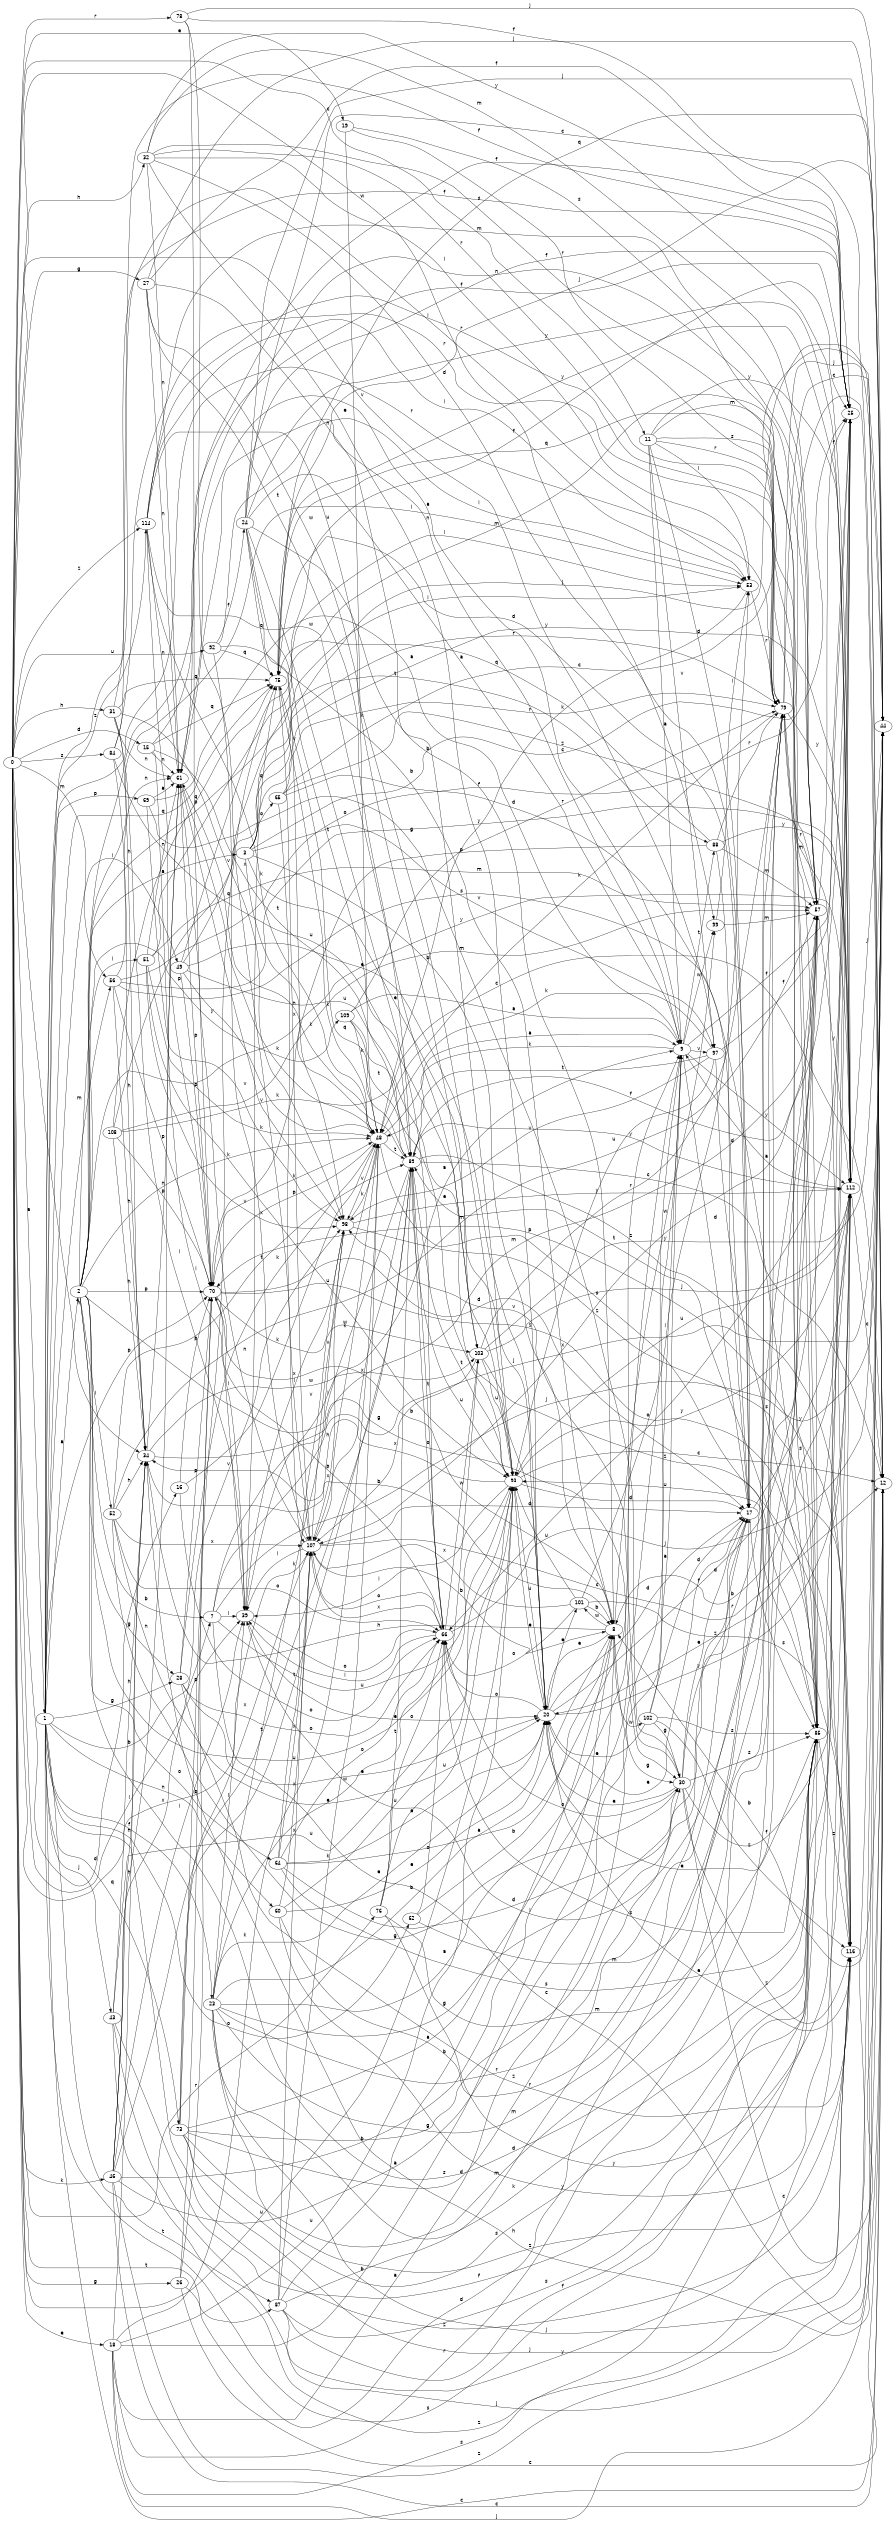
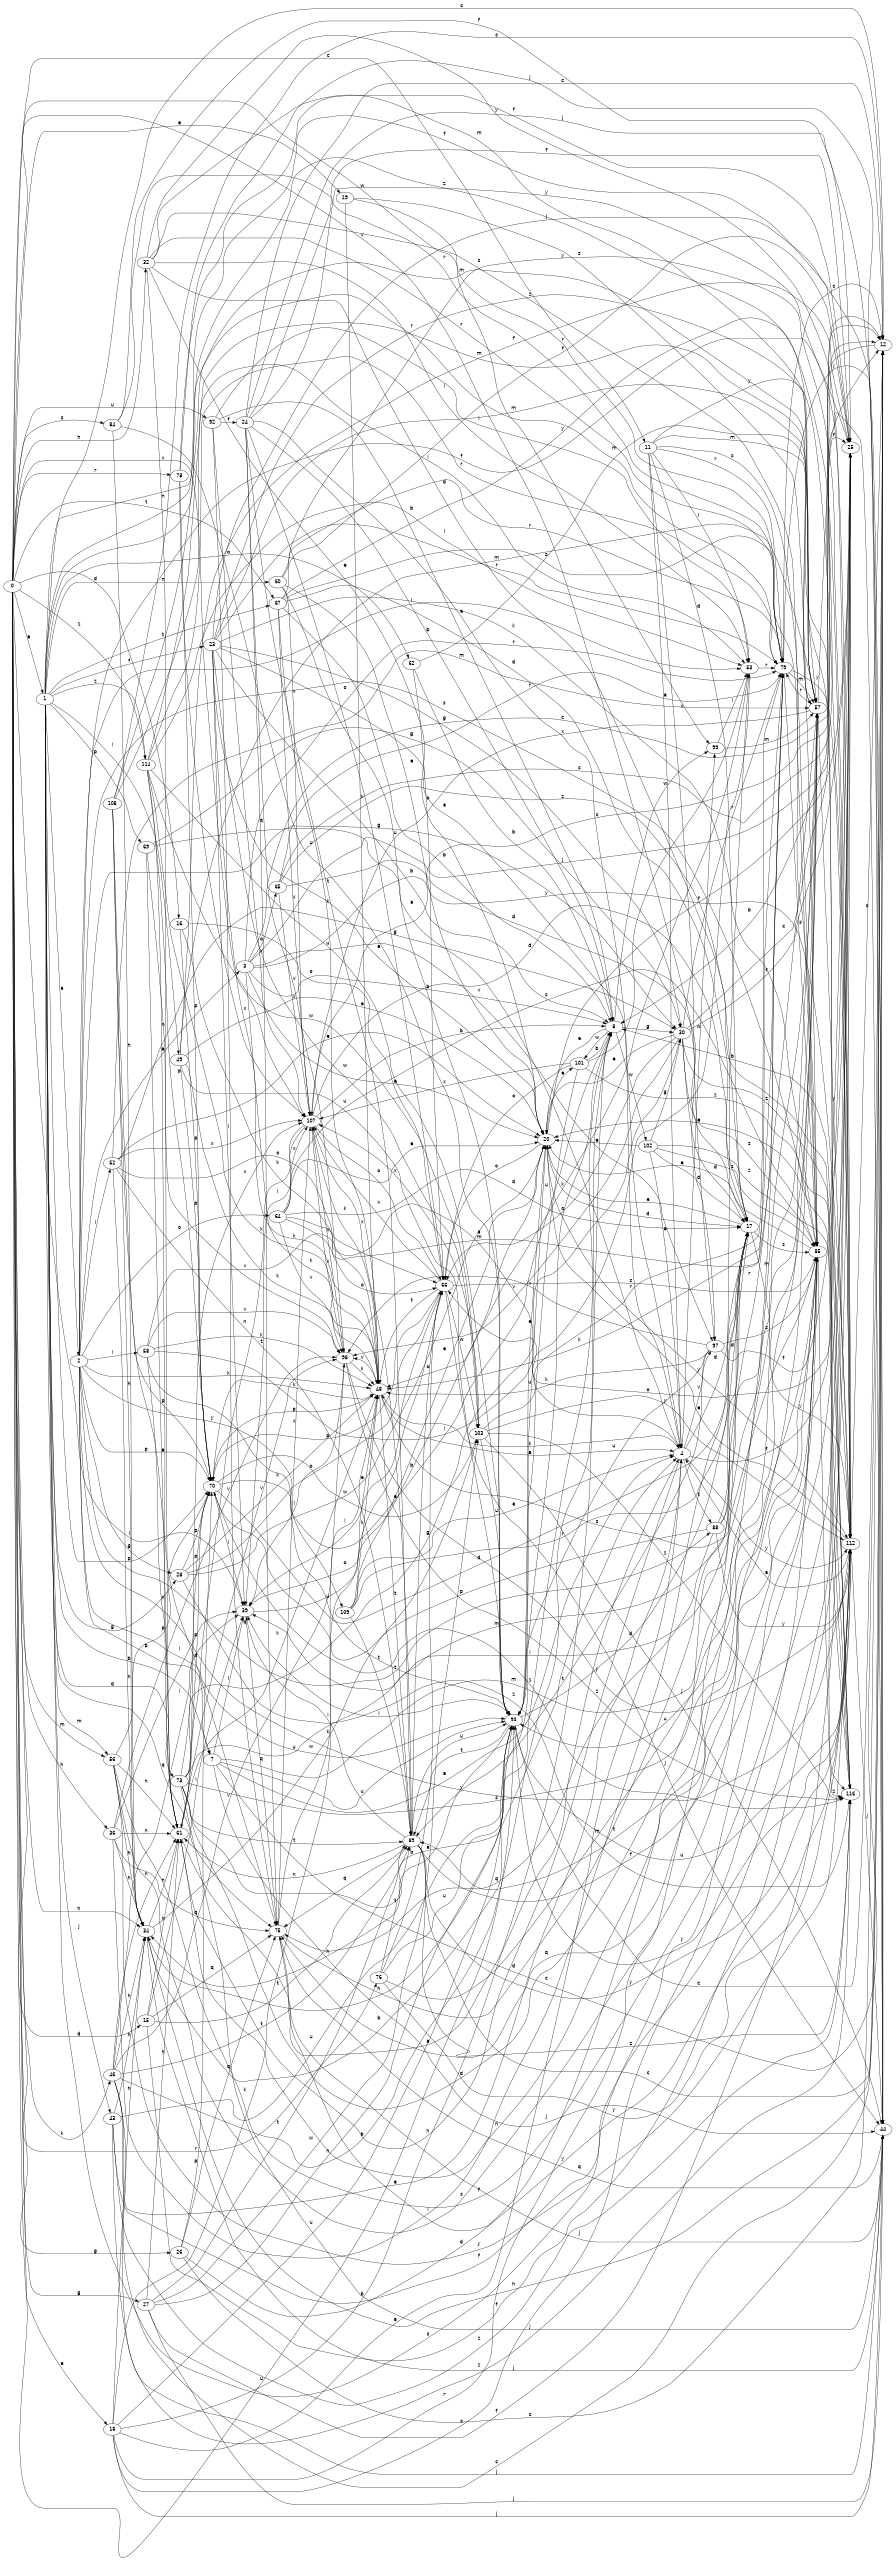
node "31": label "31" -> "36"
node "51": label "51" -> "58"
node "9": label "9" -> "4"
edge "116" -> "70": removed, label "p"
edge "66" -> "89": now "66" -> "48"
